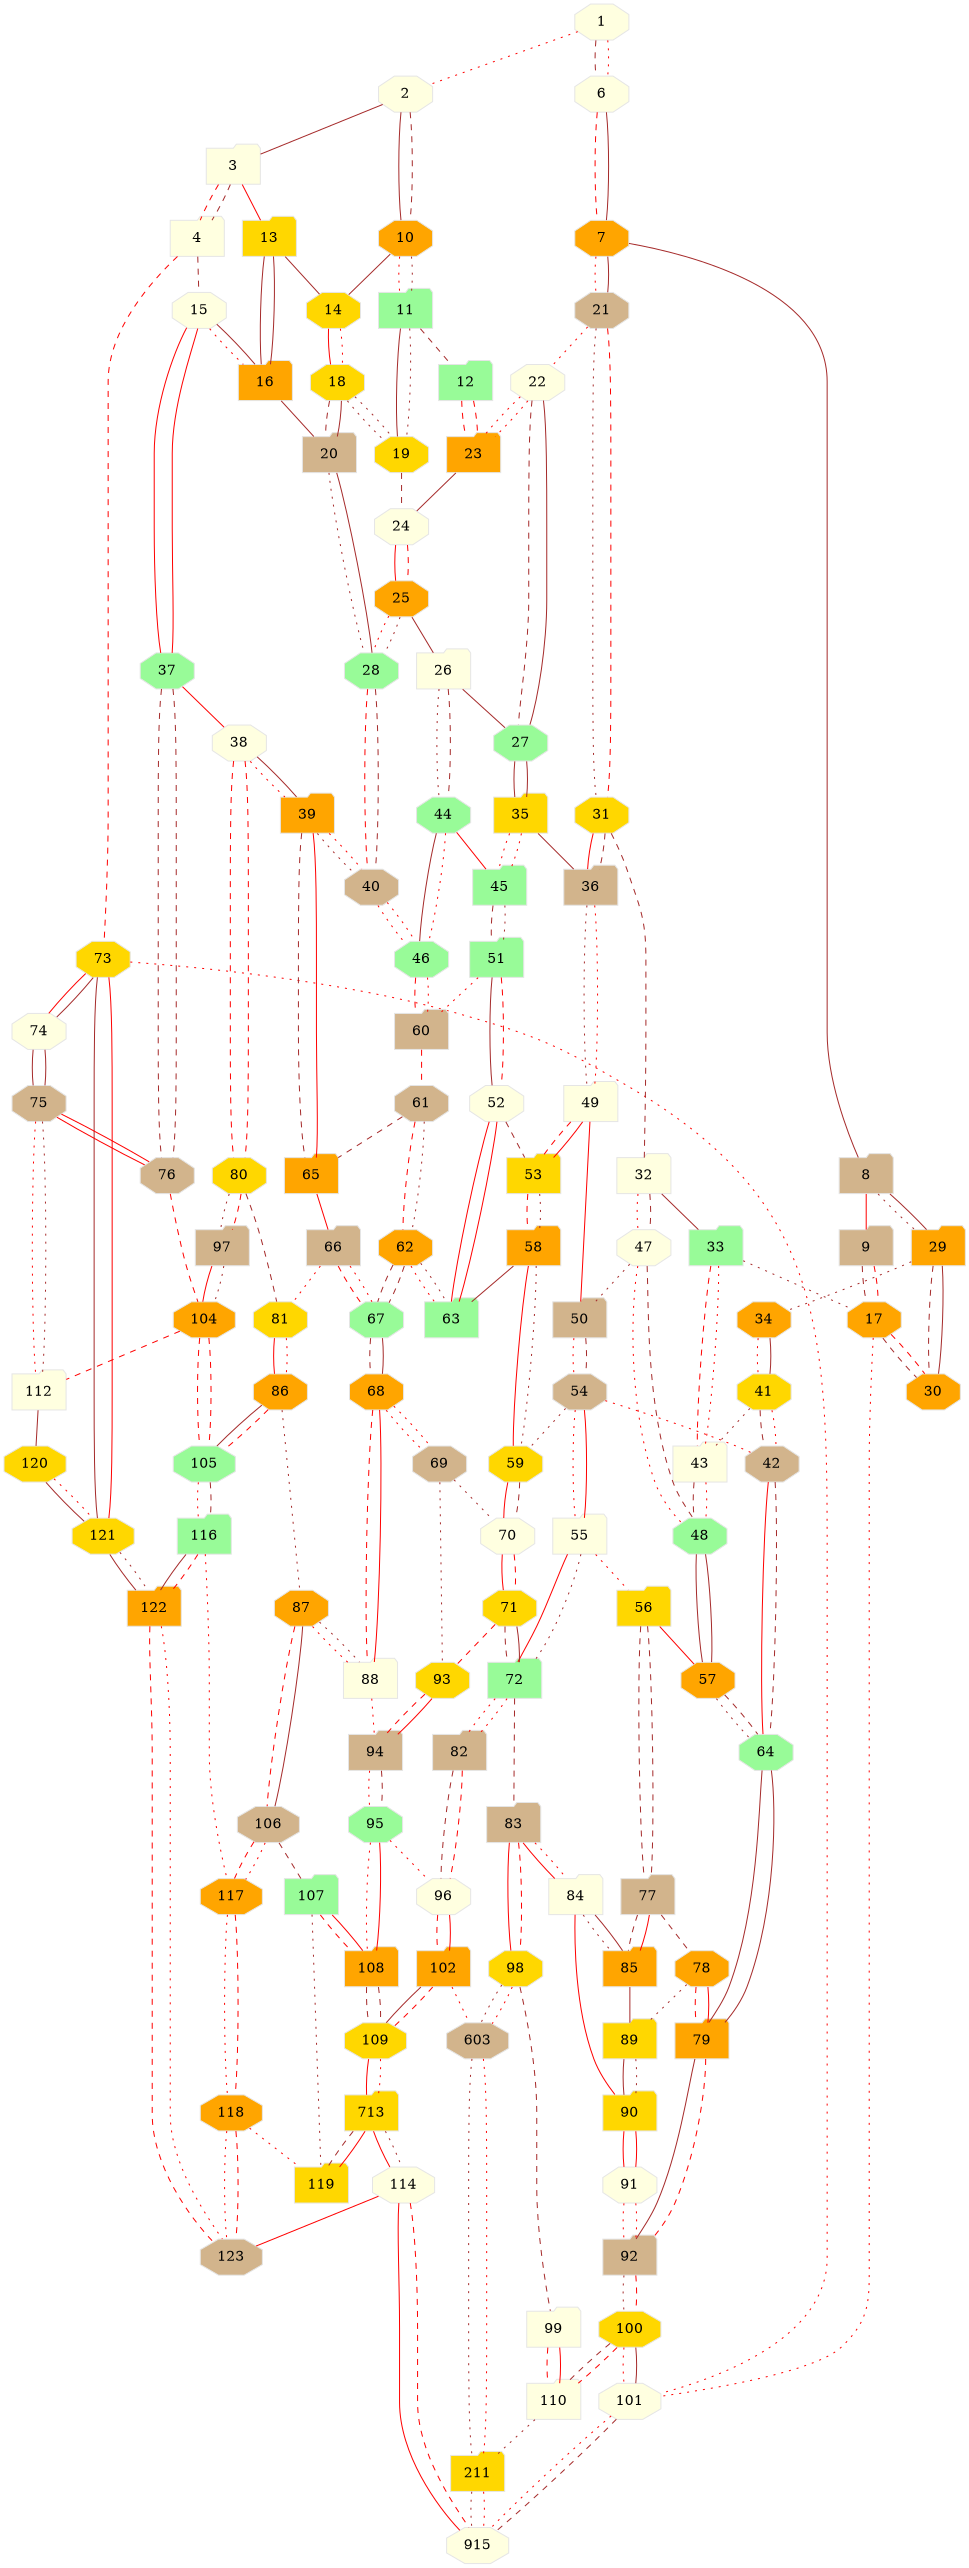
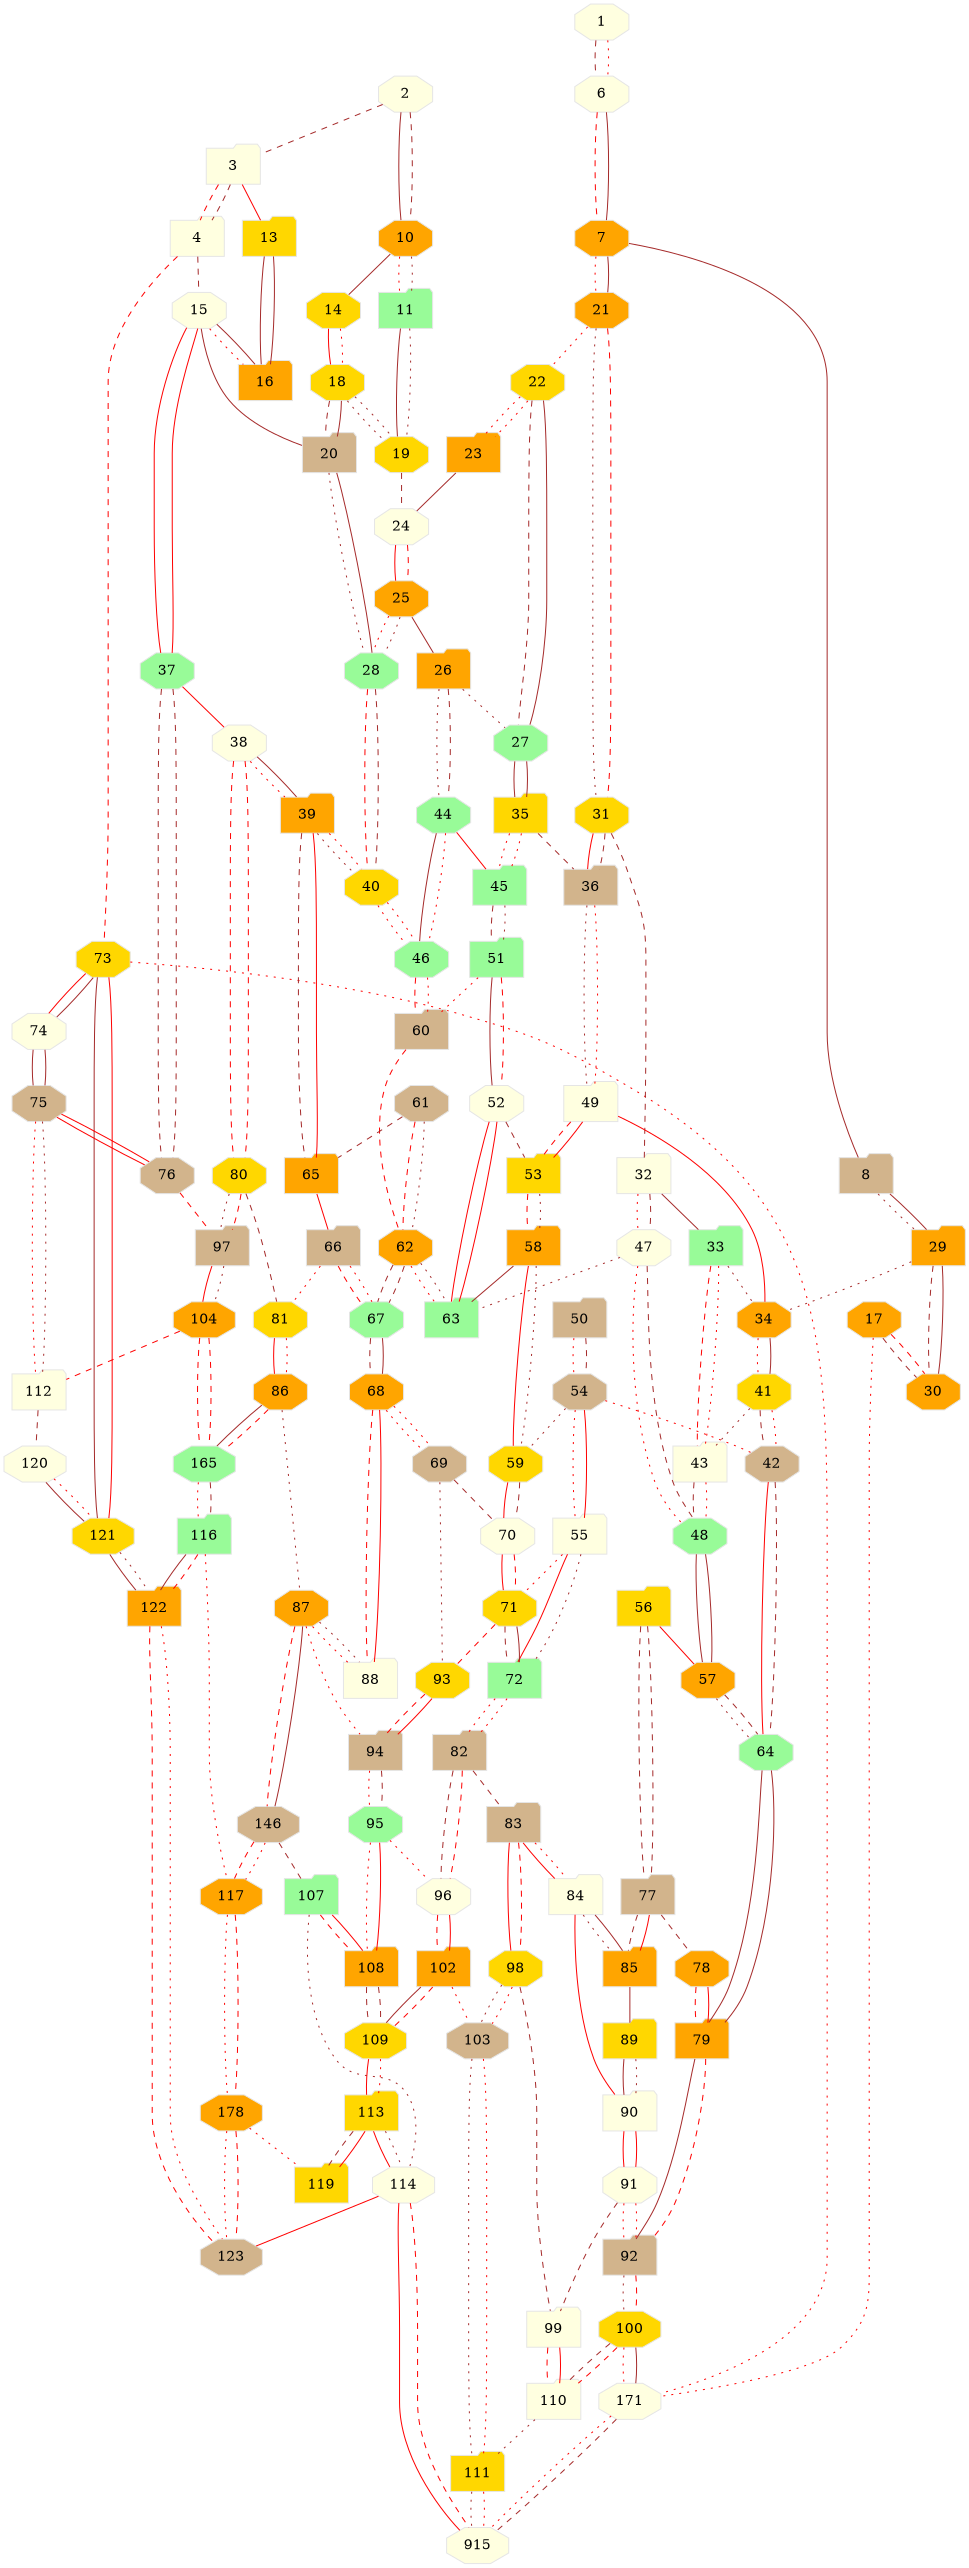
edge "1" -- "2": removed
edge "2" -- "3": style solid -> dashed
edge "13" -- "14": removed
node "21": fillcolor tan -> orange
node "12": removed
node "22": fillcolor lightyellow -> gold
edge "16" -- "20": now "15" -- "20"
node "26": fillcolor lightyellow -> orange
edge "26" -- "27": style solid -> dotted
edge "35" -- "36": style solid -> dashed
node "40": fillcolor tan -> gold
edge "60" -- "61": now "60" -- "62"
edge "49" -- "50": now "49" -- "34"
edge "76" -- "104": now "76" -- "97"
node "9": removed
edge "47" -- "50": now "47" -- "63"
edge "33" -- "17": now "33" -- "34"
edge "112" -- "120": style solid -> dashed
node "120": fillcolor gold -> lightyellow
node "105": label "105" -> "165"
edge "69" -- "70": style dotted -> dashed
edge "55" -- "56": now "55" -- "71"
edge "88" -- "94": now "87" -- "94"
edge "72" -- "83": now "82" -- "83"
node "106": label "106" -> "146"
edge "78" -- "89": removed
edge "107" -- "119": now "107" -- "114"
node "603": label "603" -> "103"
node "118": label "118" -> "178"
node "713": label "713" -> "113"
node "90": fillcolor gold -> lightyellow
edge "91" -- "99": added
node "101": label "101" -> "171"
node "211": label "211" -> "111"
